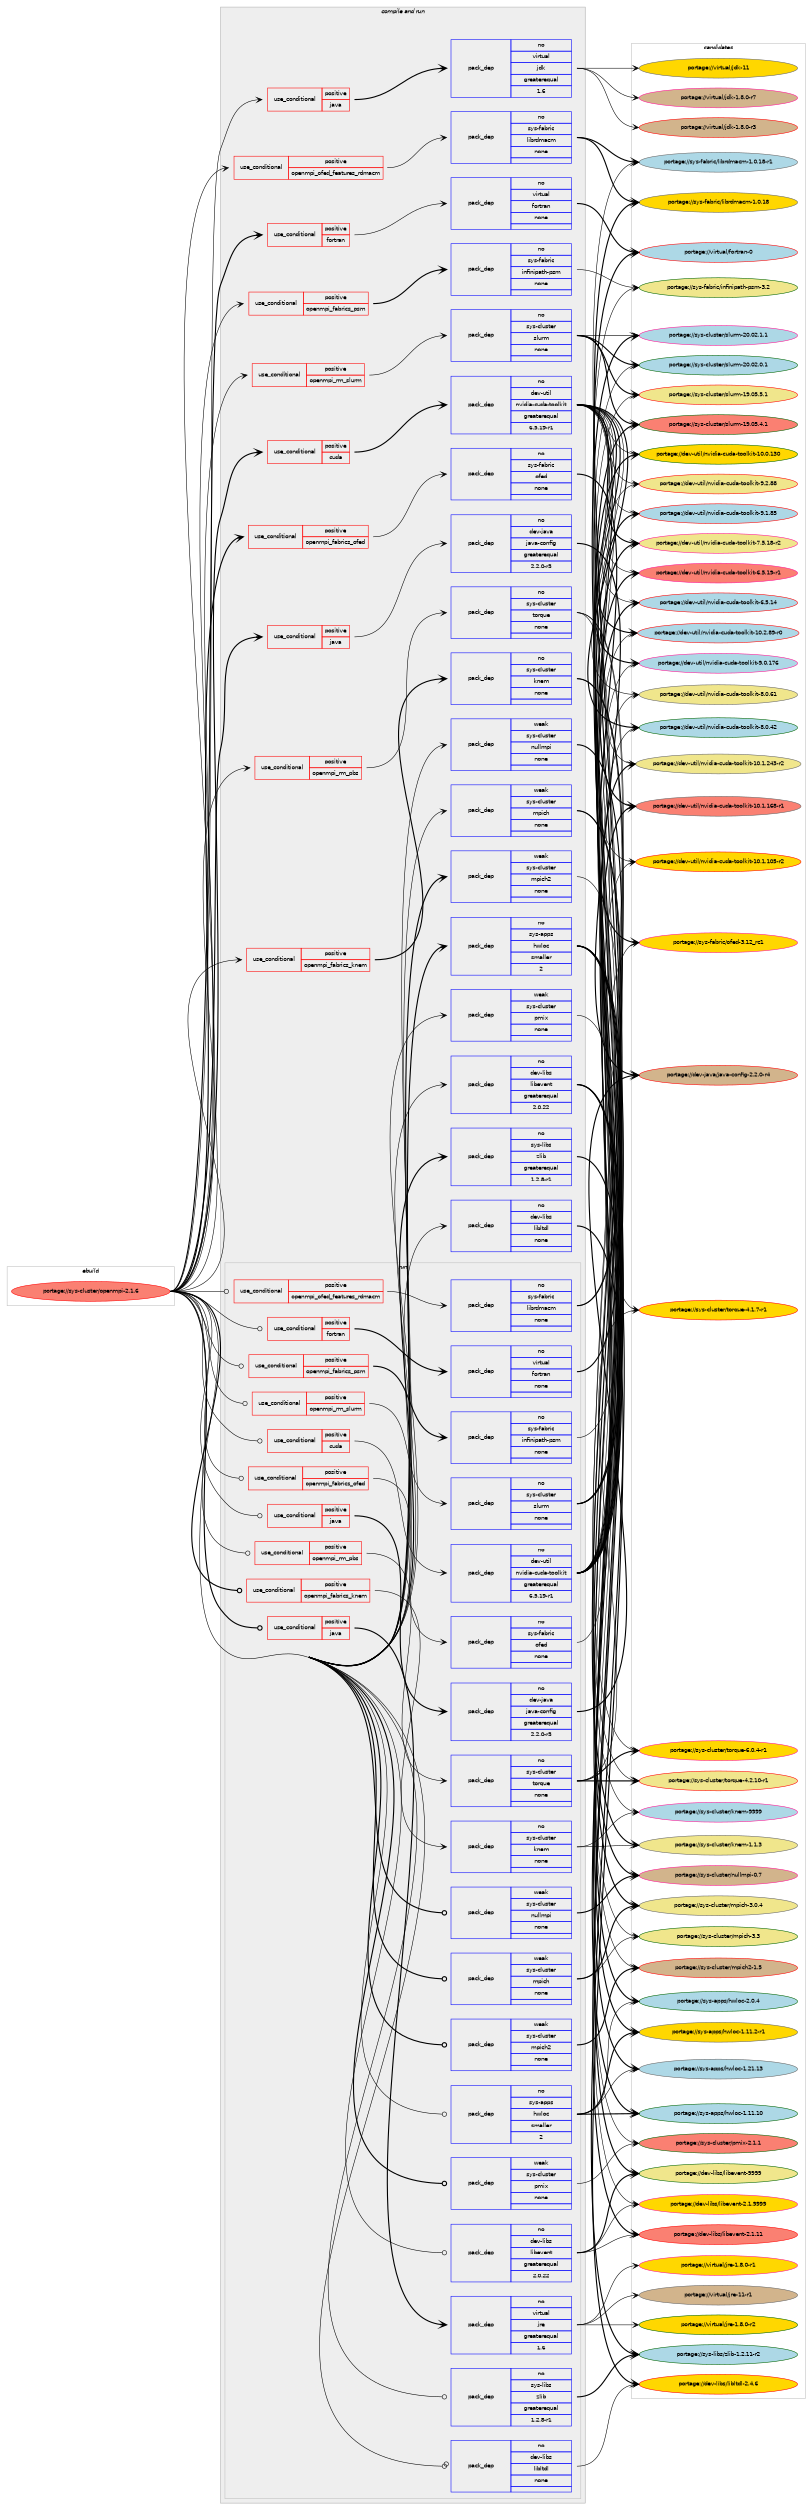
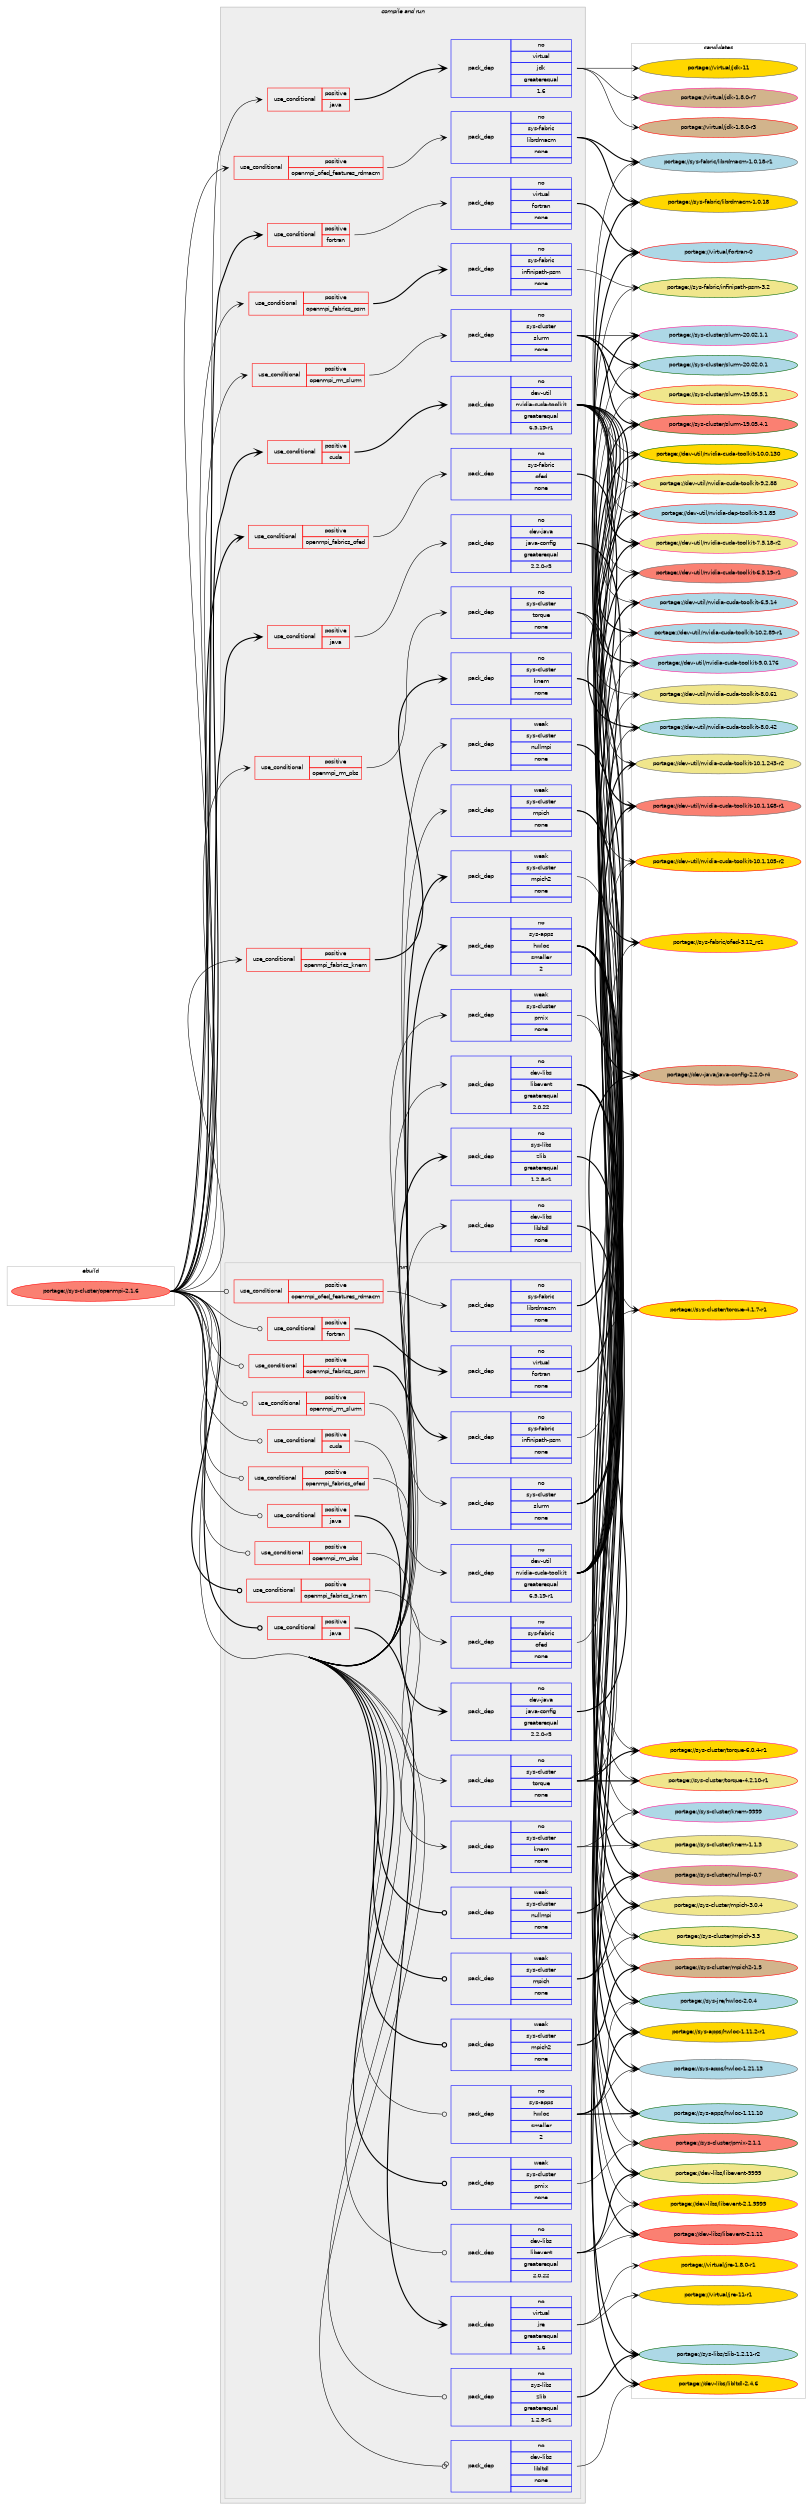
node "portage://dev-util/nvidia-cuda-toolkit-9.1.85": label "portage://dev-util/nvidia-cuda-toolkit-9.1.85" -> "portage://dev-util/nvidia-dep-toolkit-9.1.85"
node "portage://dev-util/nvidia-cuda-toolkit-6.5.19-r1": color deeppink -> gray40
node "portage://dev-util/nvidia-cuda-toolkit-10.2.89-r0": label "portage://dev-util/nvidia-cuda-toolkit-10.2.89-r0" -> "portage://dev-util/nvidia-cuda-toolkit-10.2.89-r1"
node "portage://sys-apps/hwloc-2.0.4": label "portage://sys-apps/hwloc-2.0.4" -> "portage://sys-jre/hwloc-2.0.4"
node "portage://virtual/jre-11-r1": fillcolor tan -> gold
node "portage://virtual/jre-1.8.0-r2": removed
